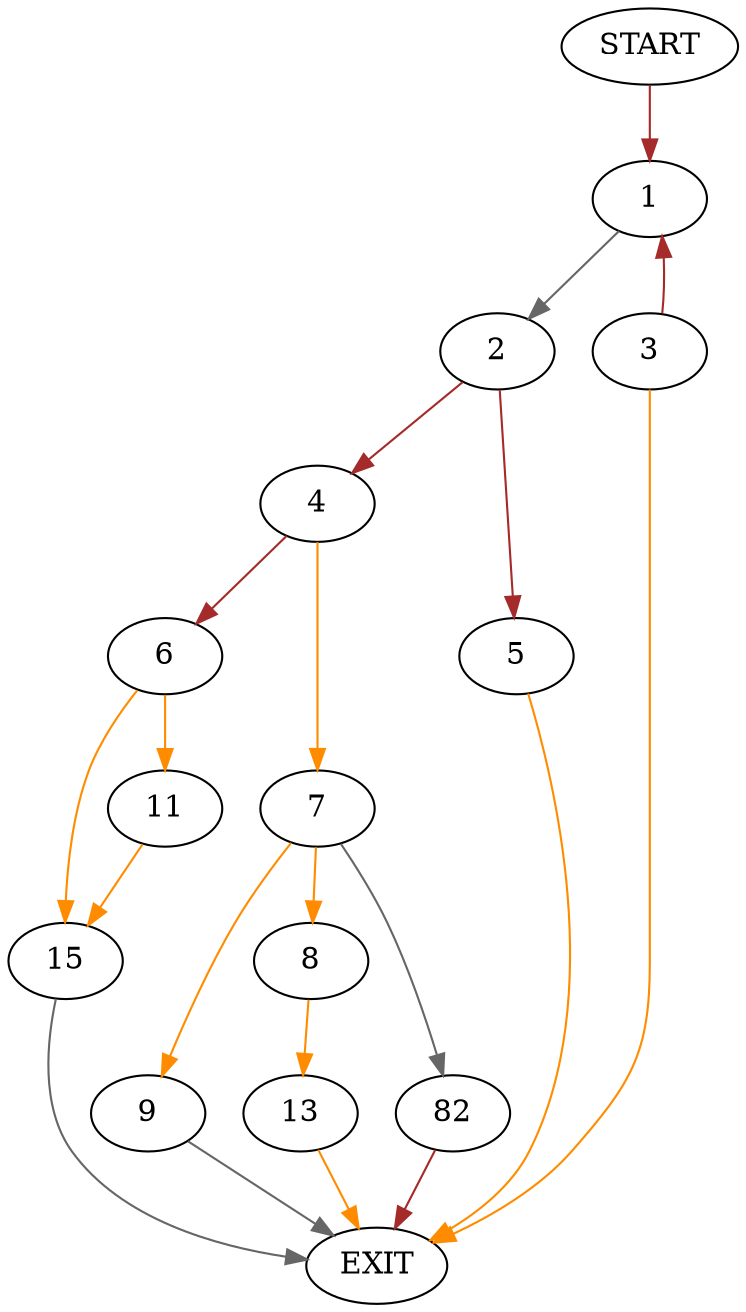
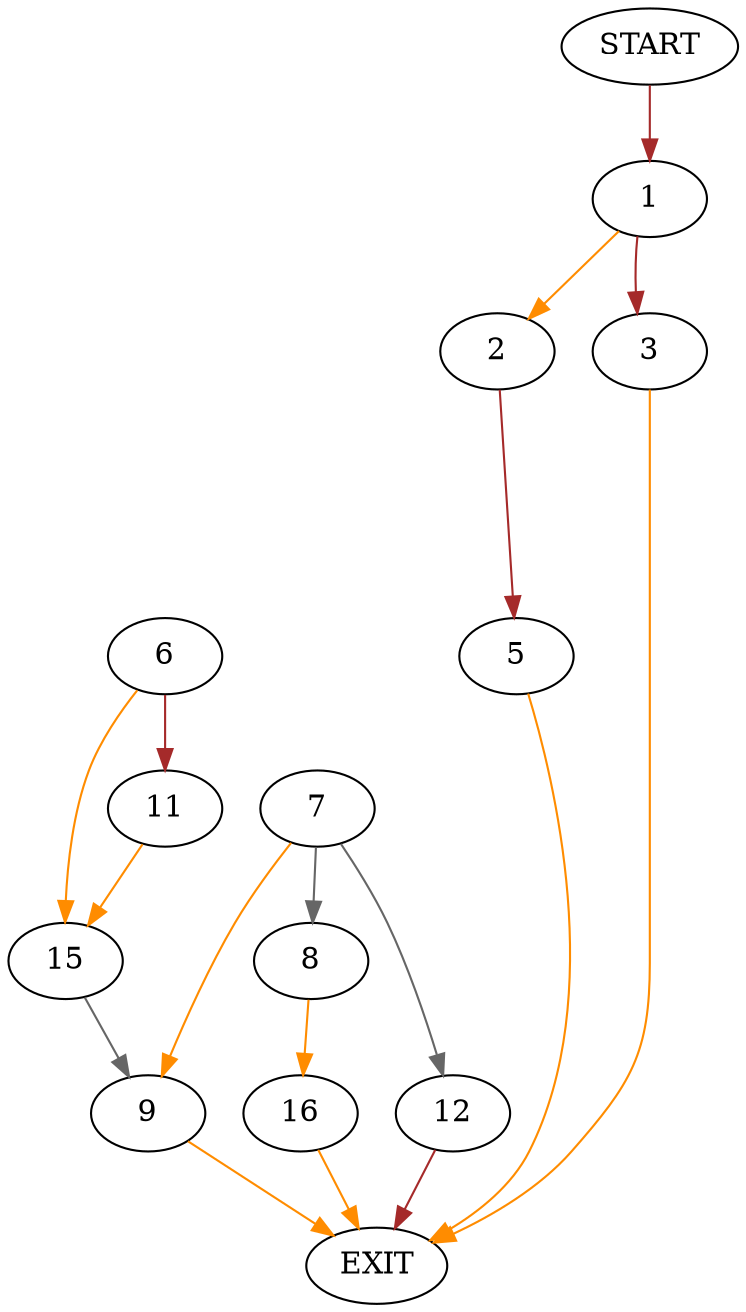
edge "1" -> "2": color gray40 -> darkorange
edge "3" -> "1": reversed
node "4": removed
edge "6" -> "11": color darkorange -> brown
edge "7" -> "8": color darkorange -> gray40
node "13": label "13" -> "16"
node "82": label "82" -> "12"
edge "15" -> "EXIT": now "15" -> "9"
edge "9" -> "EXIT": color gray40 -> darkorange
